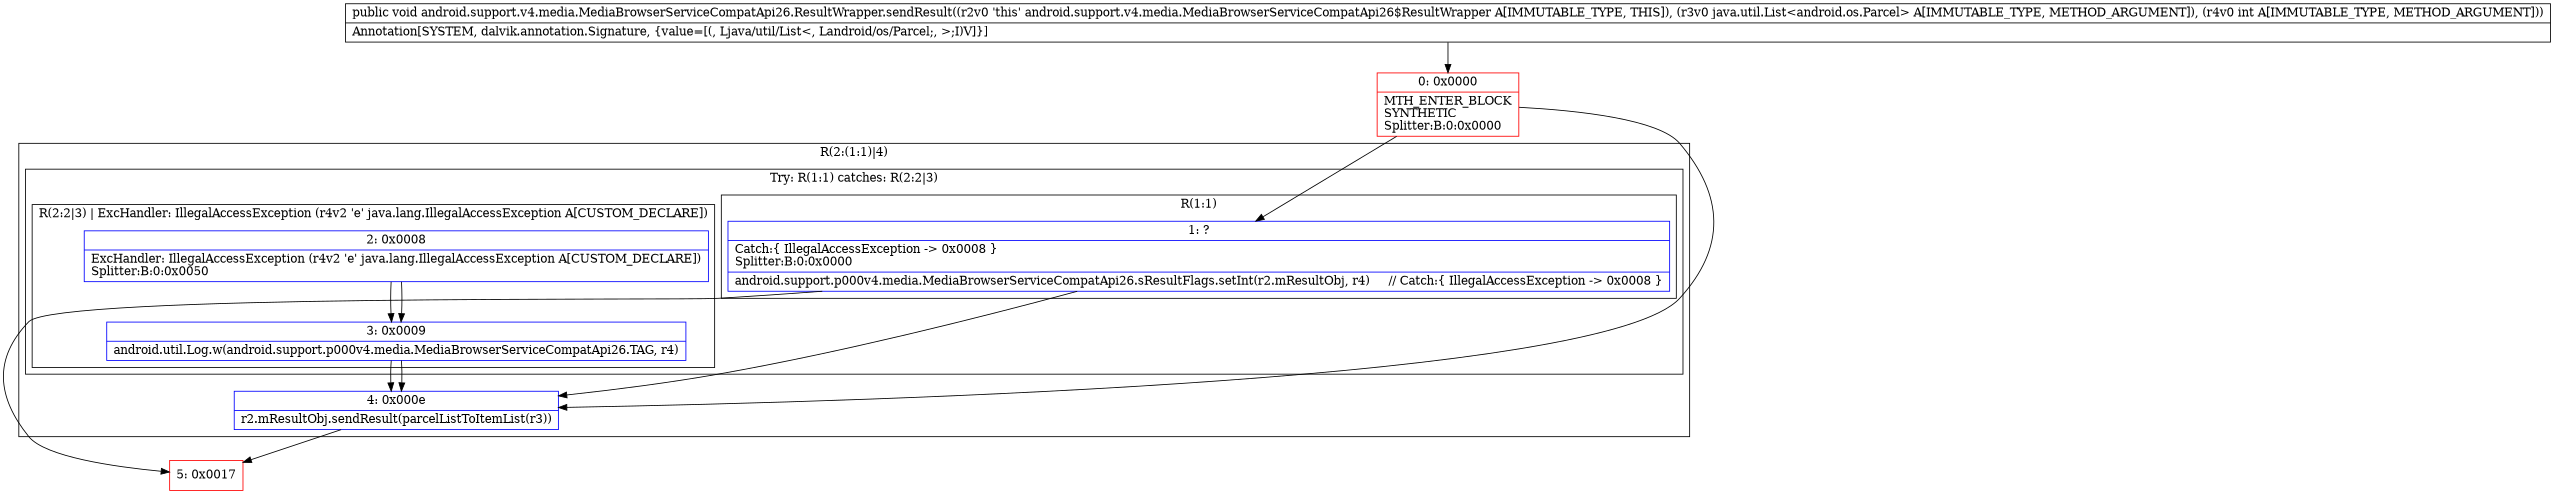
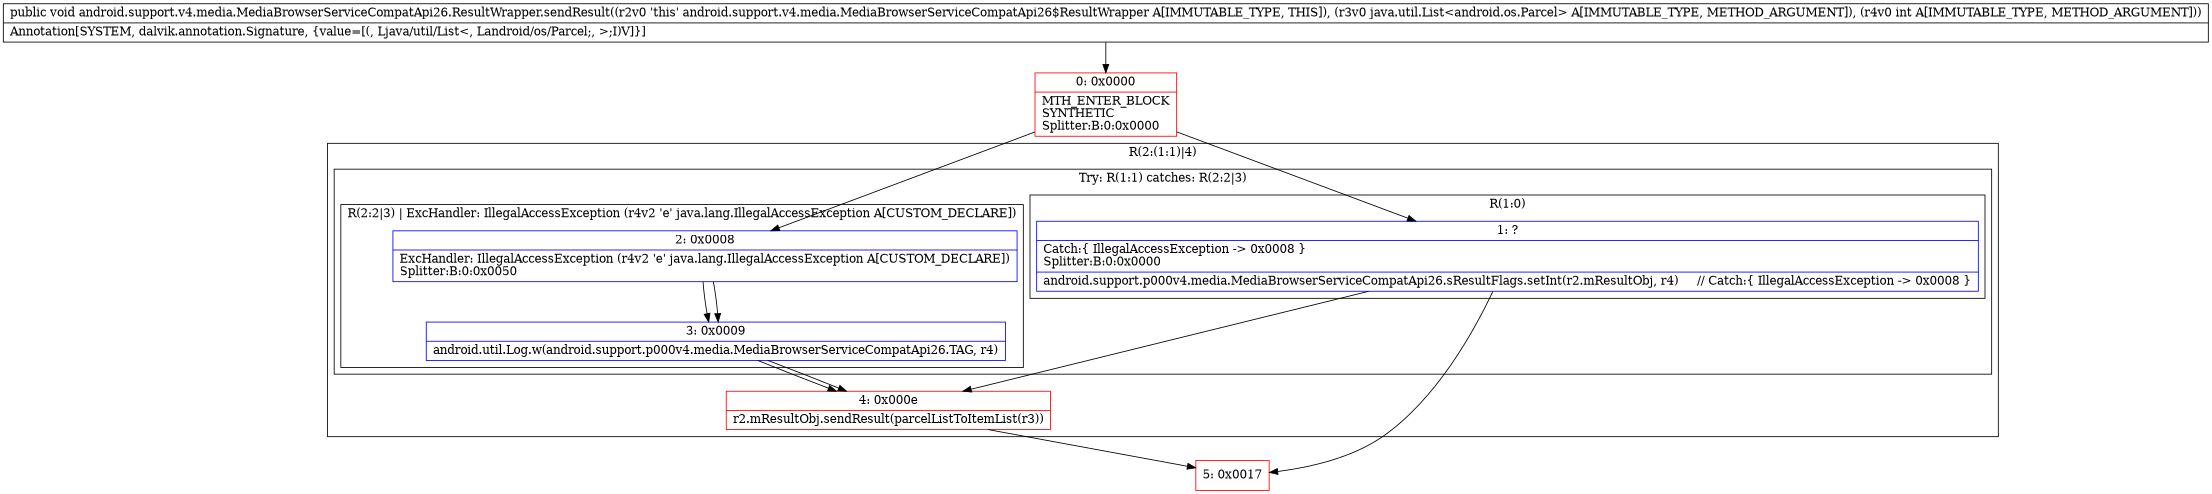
cluster "R(1:1)": label "R(1:1)" -> "R(1:0)"
edge "0: 0x0000" -> "4: 0x000e": now "0: 0x0000" -> "2: 0x0008"
node "4: 0x000e": color blue -> red
